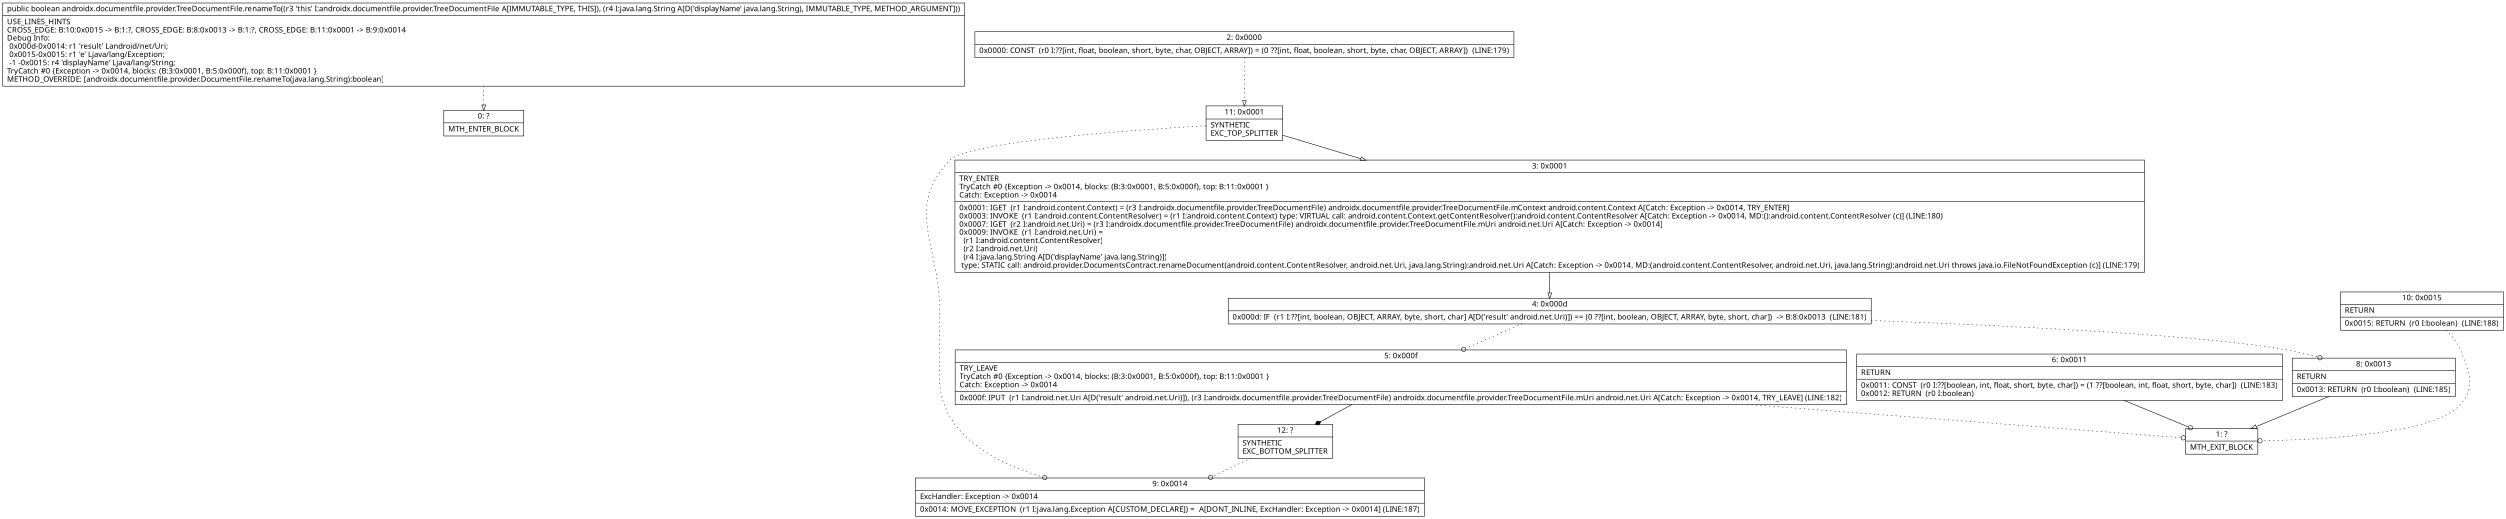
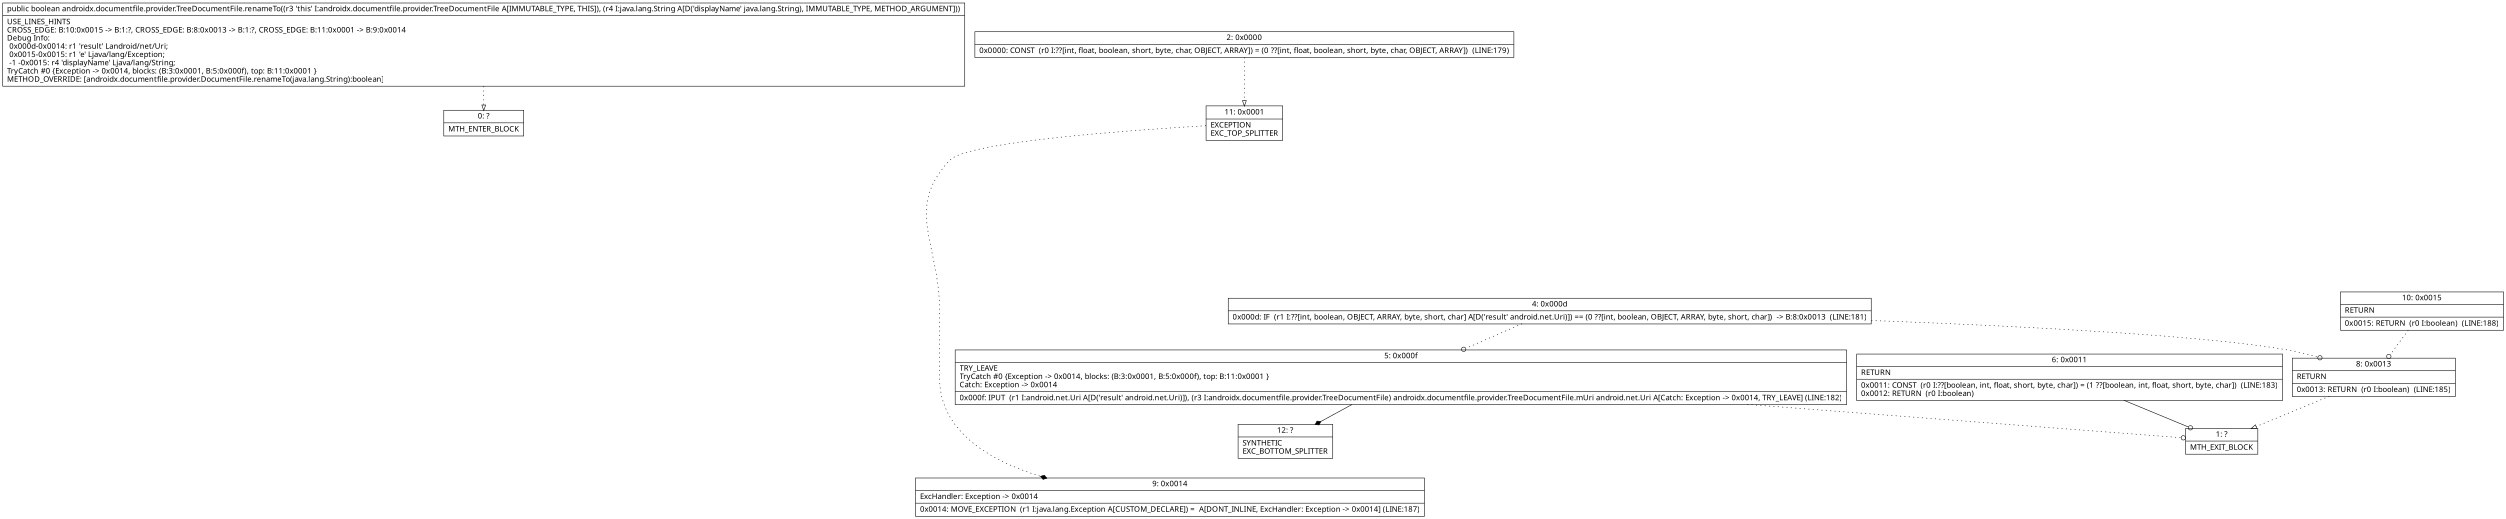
node "11: 0x0001": text "SYNTHETIC" -> "EXCEPTION"
edge "11: 0x0001" -> "9: 0x0014": arrowhead odot -> diamond
node "3: 0x0001": removed
edge "8: 0x0013" -> "1: ?": style solid -> dotted
edge "10: 0x0015" -> "1: ?": now "10: 0x0015" -> "8: 0x0013"
edge "12: ?" -> "9: 0x0014": removed
